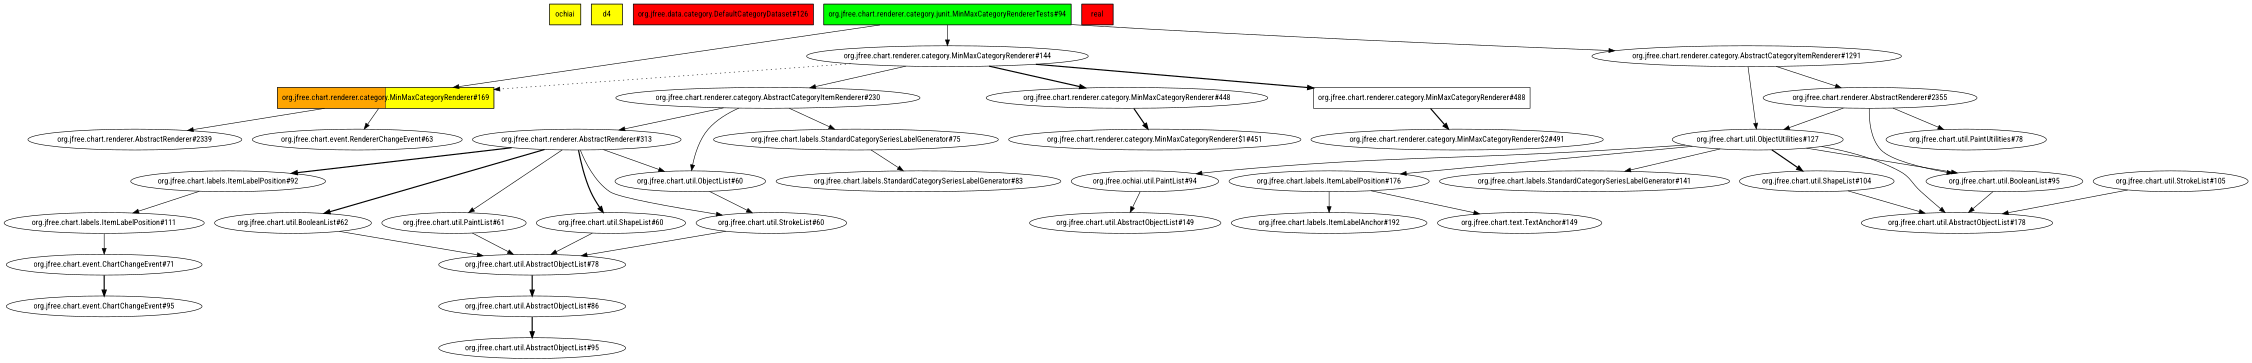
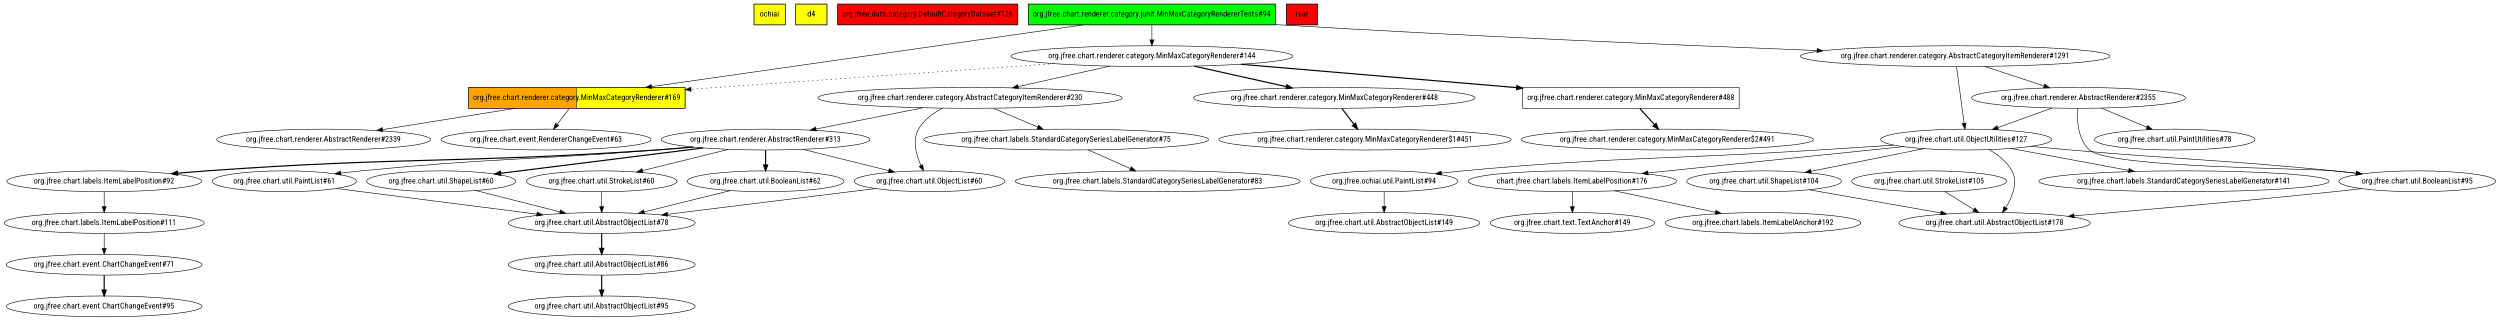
edge "org.jfree.chart.util.ObjectUtilities#127" -> "org.jfree.chart.util.ShapeList#104": style bold -> solid
node "org.jfree.chart.labels.ItemLabelPosition#176": label "org.jfree.chart.labels.ItemLabelPosition#176" -> "chart.jfree.chart.labels.ItemLabelPosition#176"
edge "org.jfree.chart.util.ObjectList#60" -> "org.jfree.chart.util.StrokeList#60": now "org.jfree.chart.util.ObjectList#60" -> "org.jfree.chart.util.AbstractObjectList#78"
